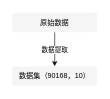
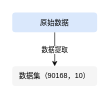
node "原始数据": fillcolor #f5f5f5 -> #dae8fc
